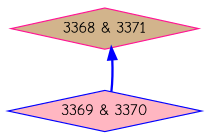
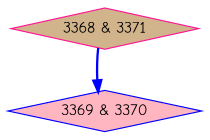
edge "3369 & 3370" -> "3368 & 3371": reversed
